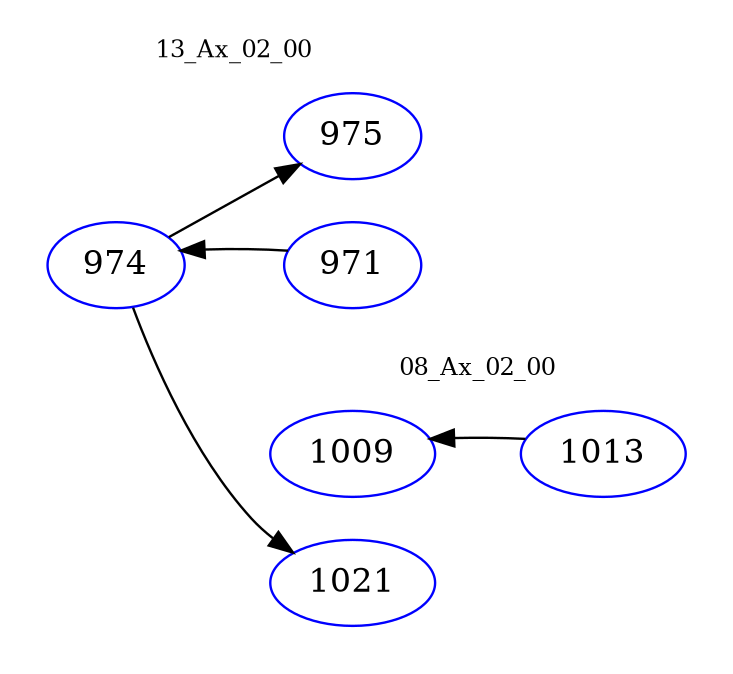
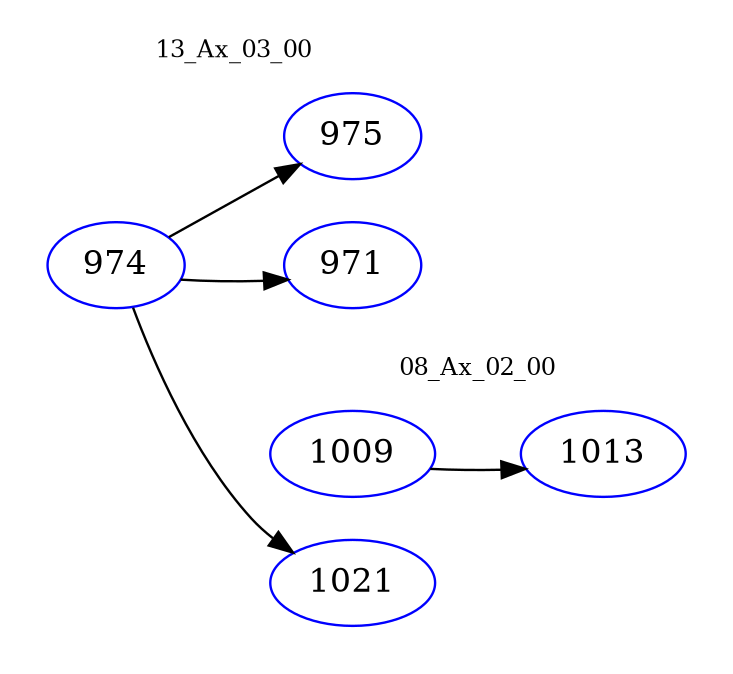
cluster "13_Ax_02_00": label "13_Ax_02_00" -> "13_Ax_03_00"
edge "971" -> "974": reversed
edge "1013" -> "1009": reversed
